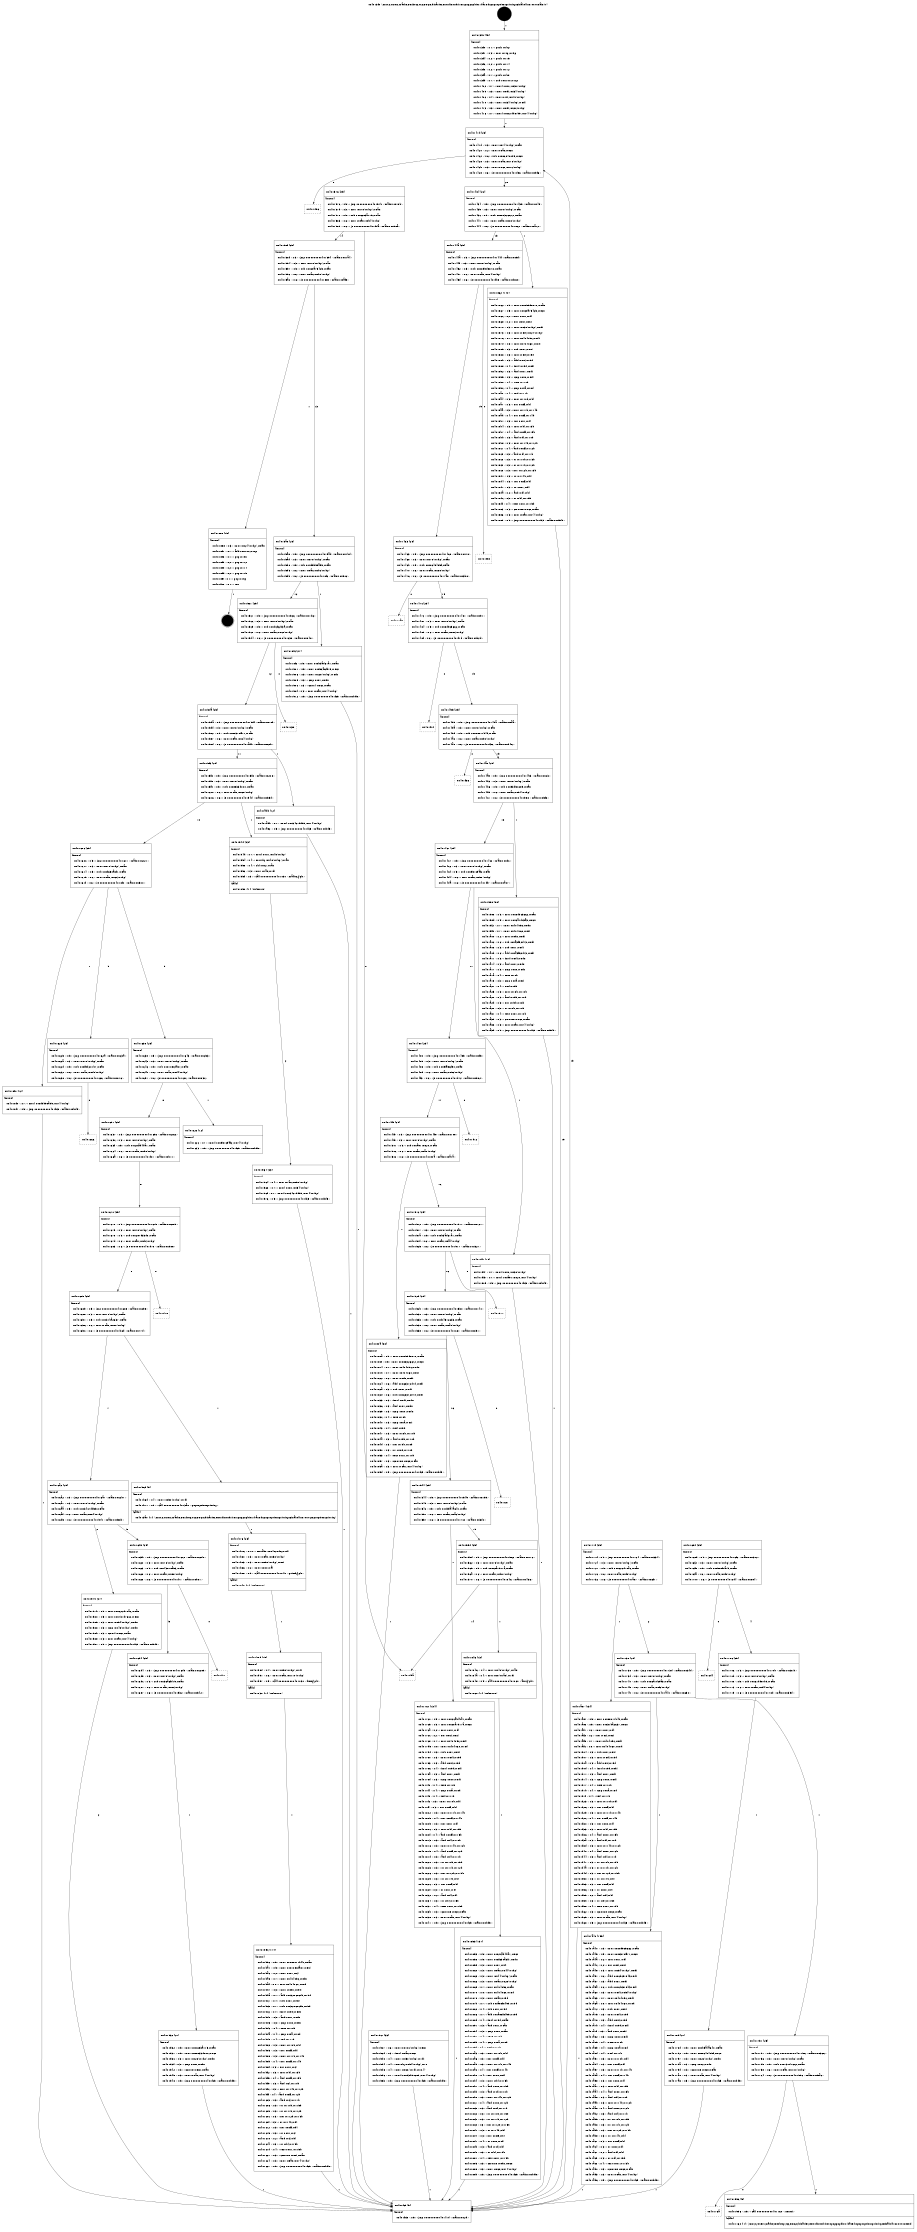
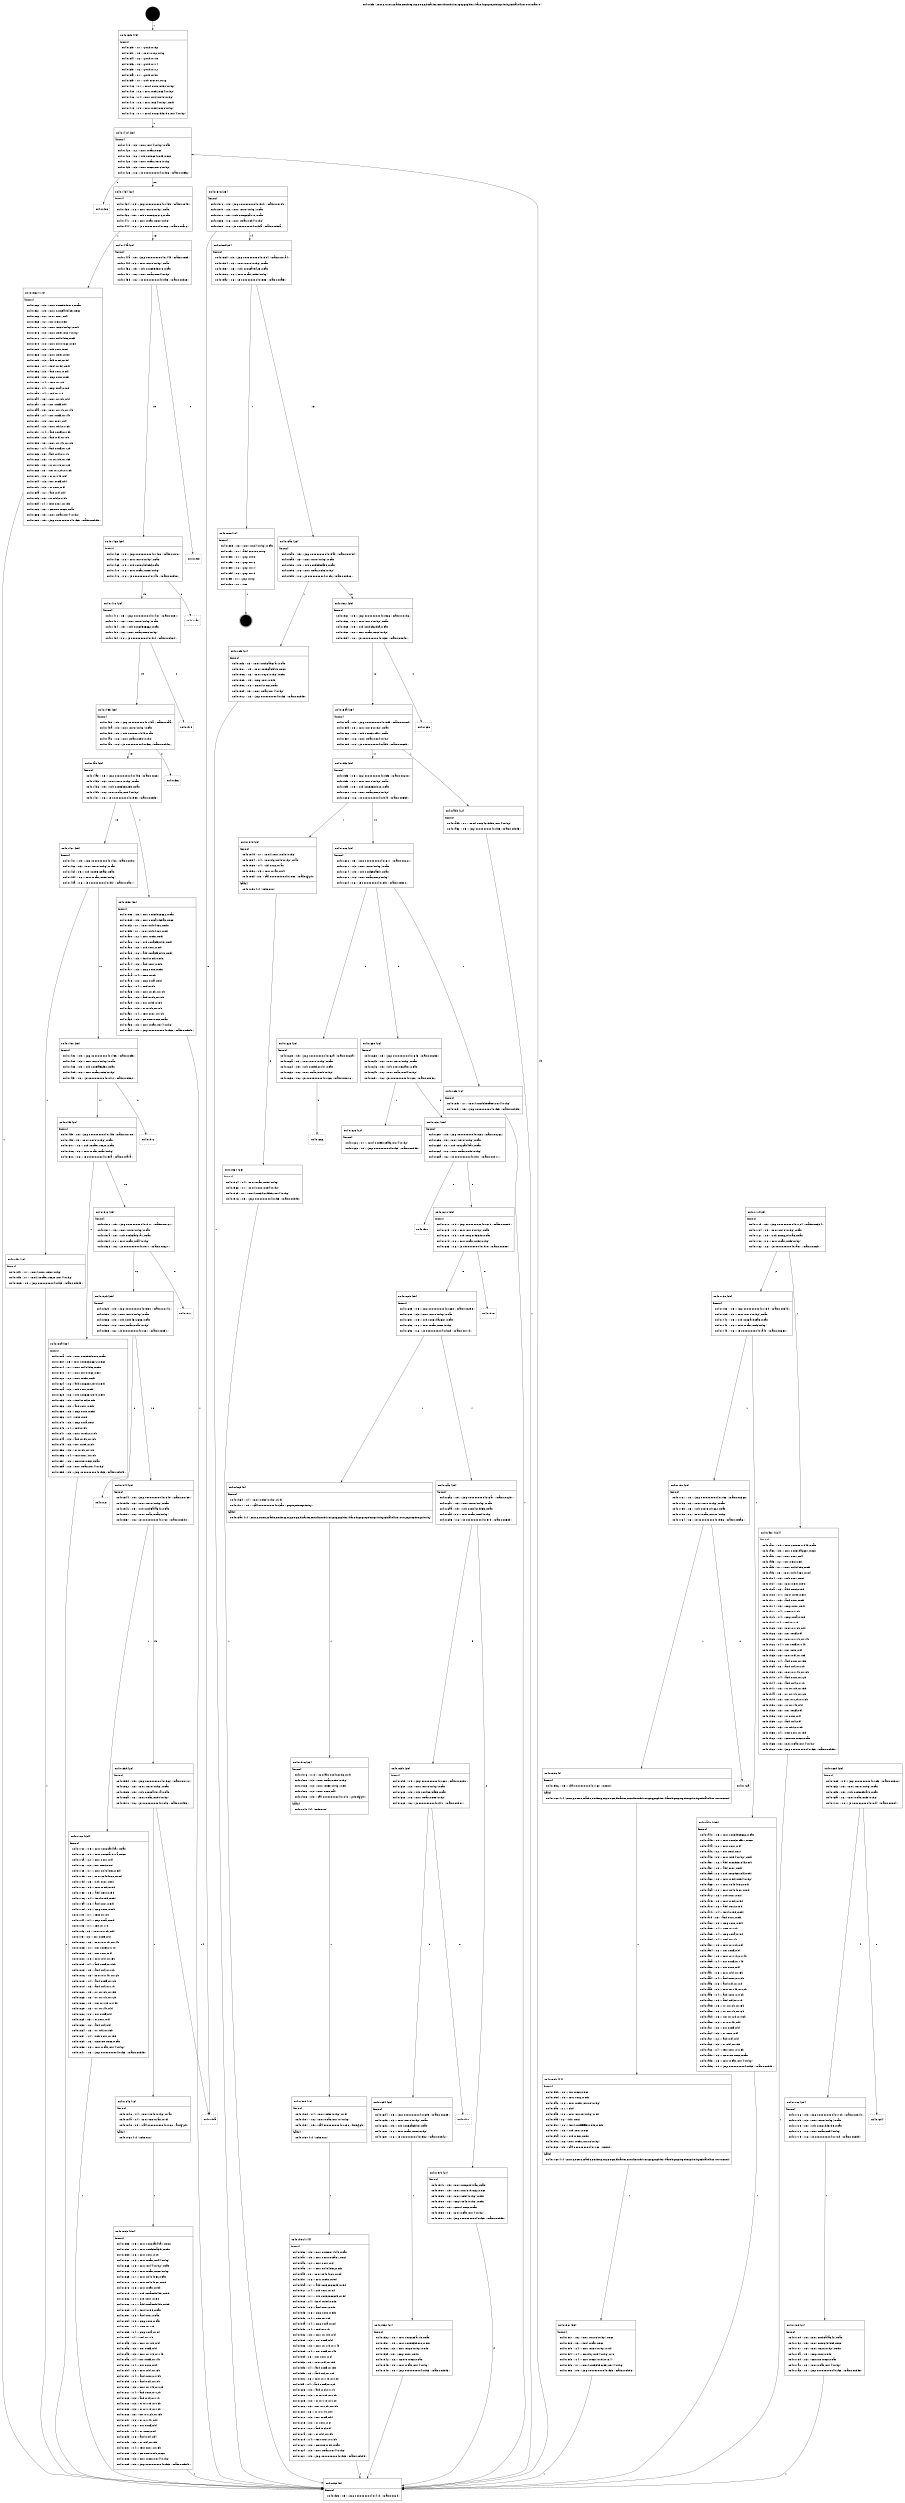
edge "0x401e62 [140]" -> "0x401fc5 [5]": label " 19" -> " 1"
node "0x401f01": added
node "0x40199b [44]": added
